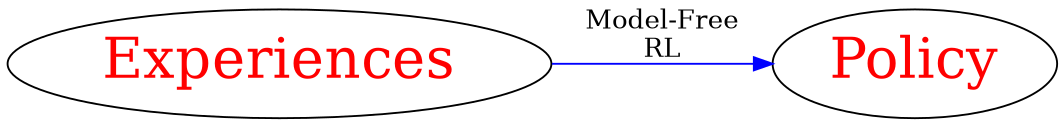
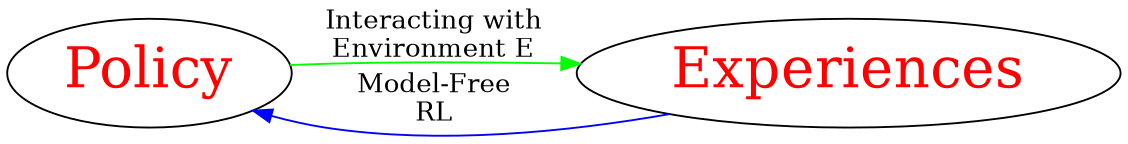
edge "Policy" -> "Experiences": added, label "Interacting with Environment E"
